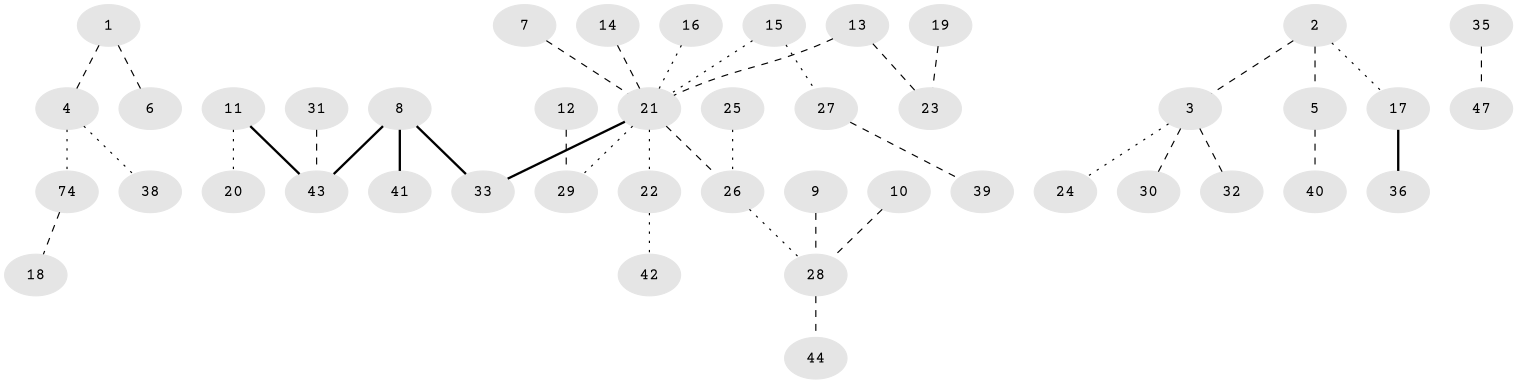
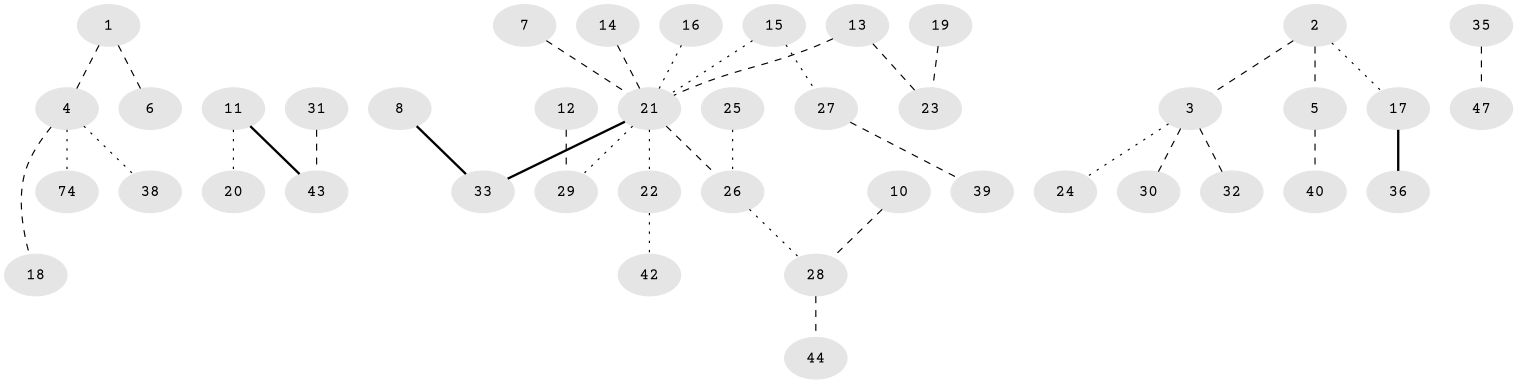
edge "8" -- "43": removed
node "41": removed
node "9": removed
edge "74" -- "18": now "4" -- "18"
